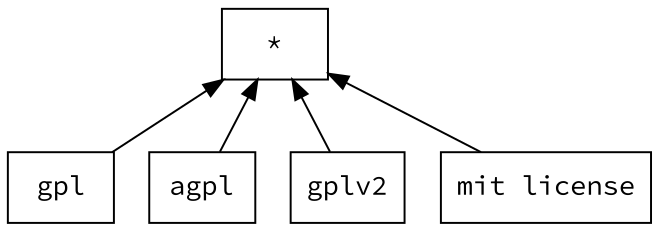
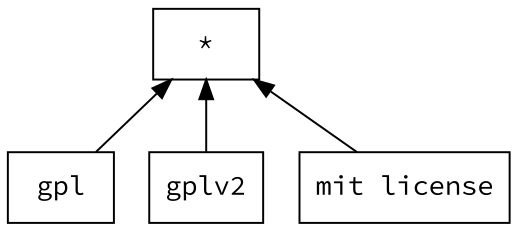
node "agpl": removed
